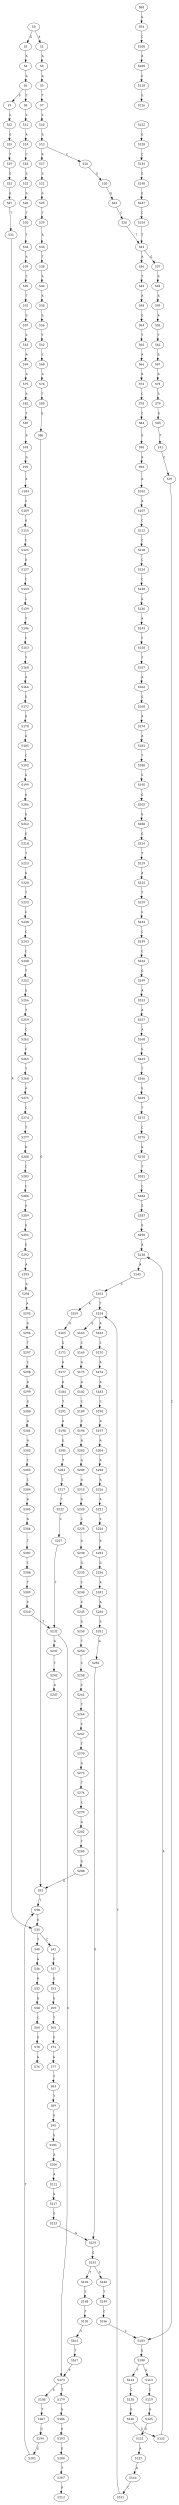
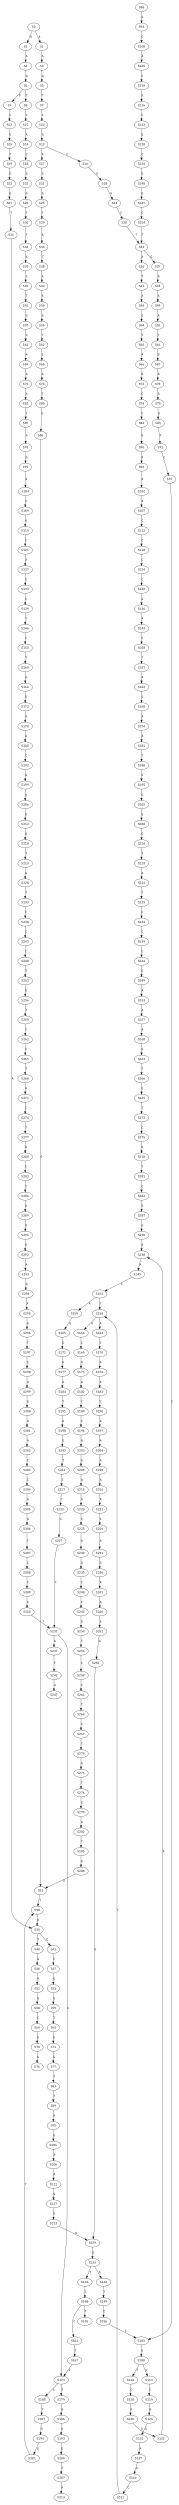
edge "S116" -> "S122": added, label "C"
edge "S155" -> "S161": now "S148" -> "S161"
